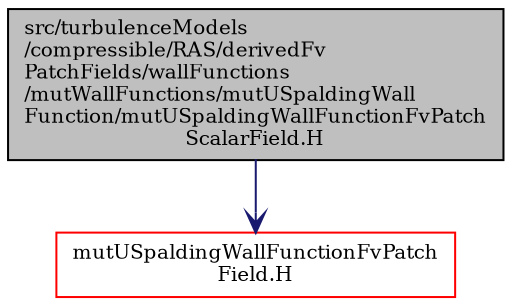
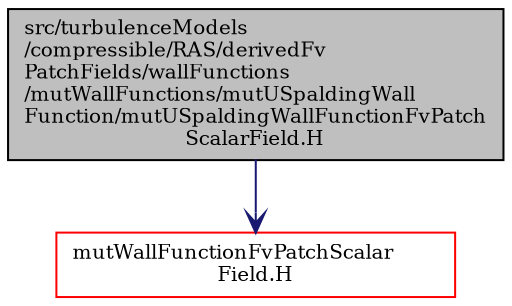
node "mutUSpaldingWallFunctionFvPatch Field.H": label "mutUSpaldingWallFunctionFvPatch Field.H" -> "mutWallFunctionFvPatchScalar Field.H"
